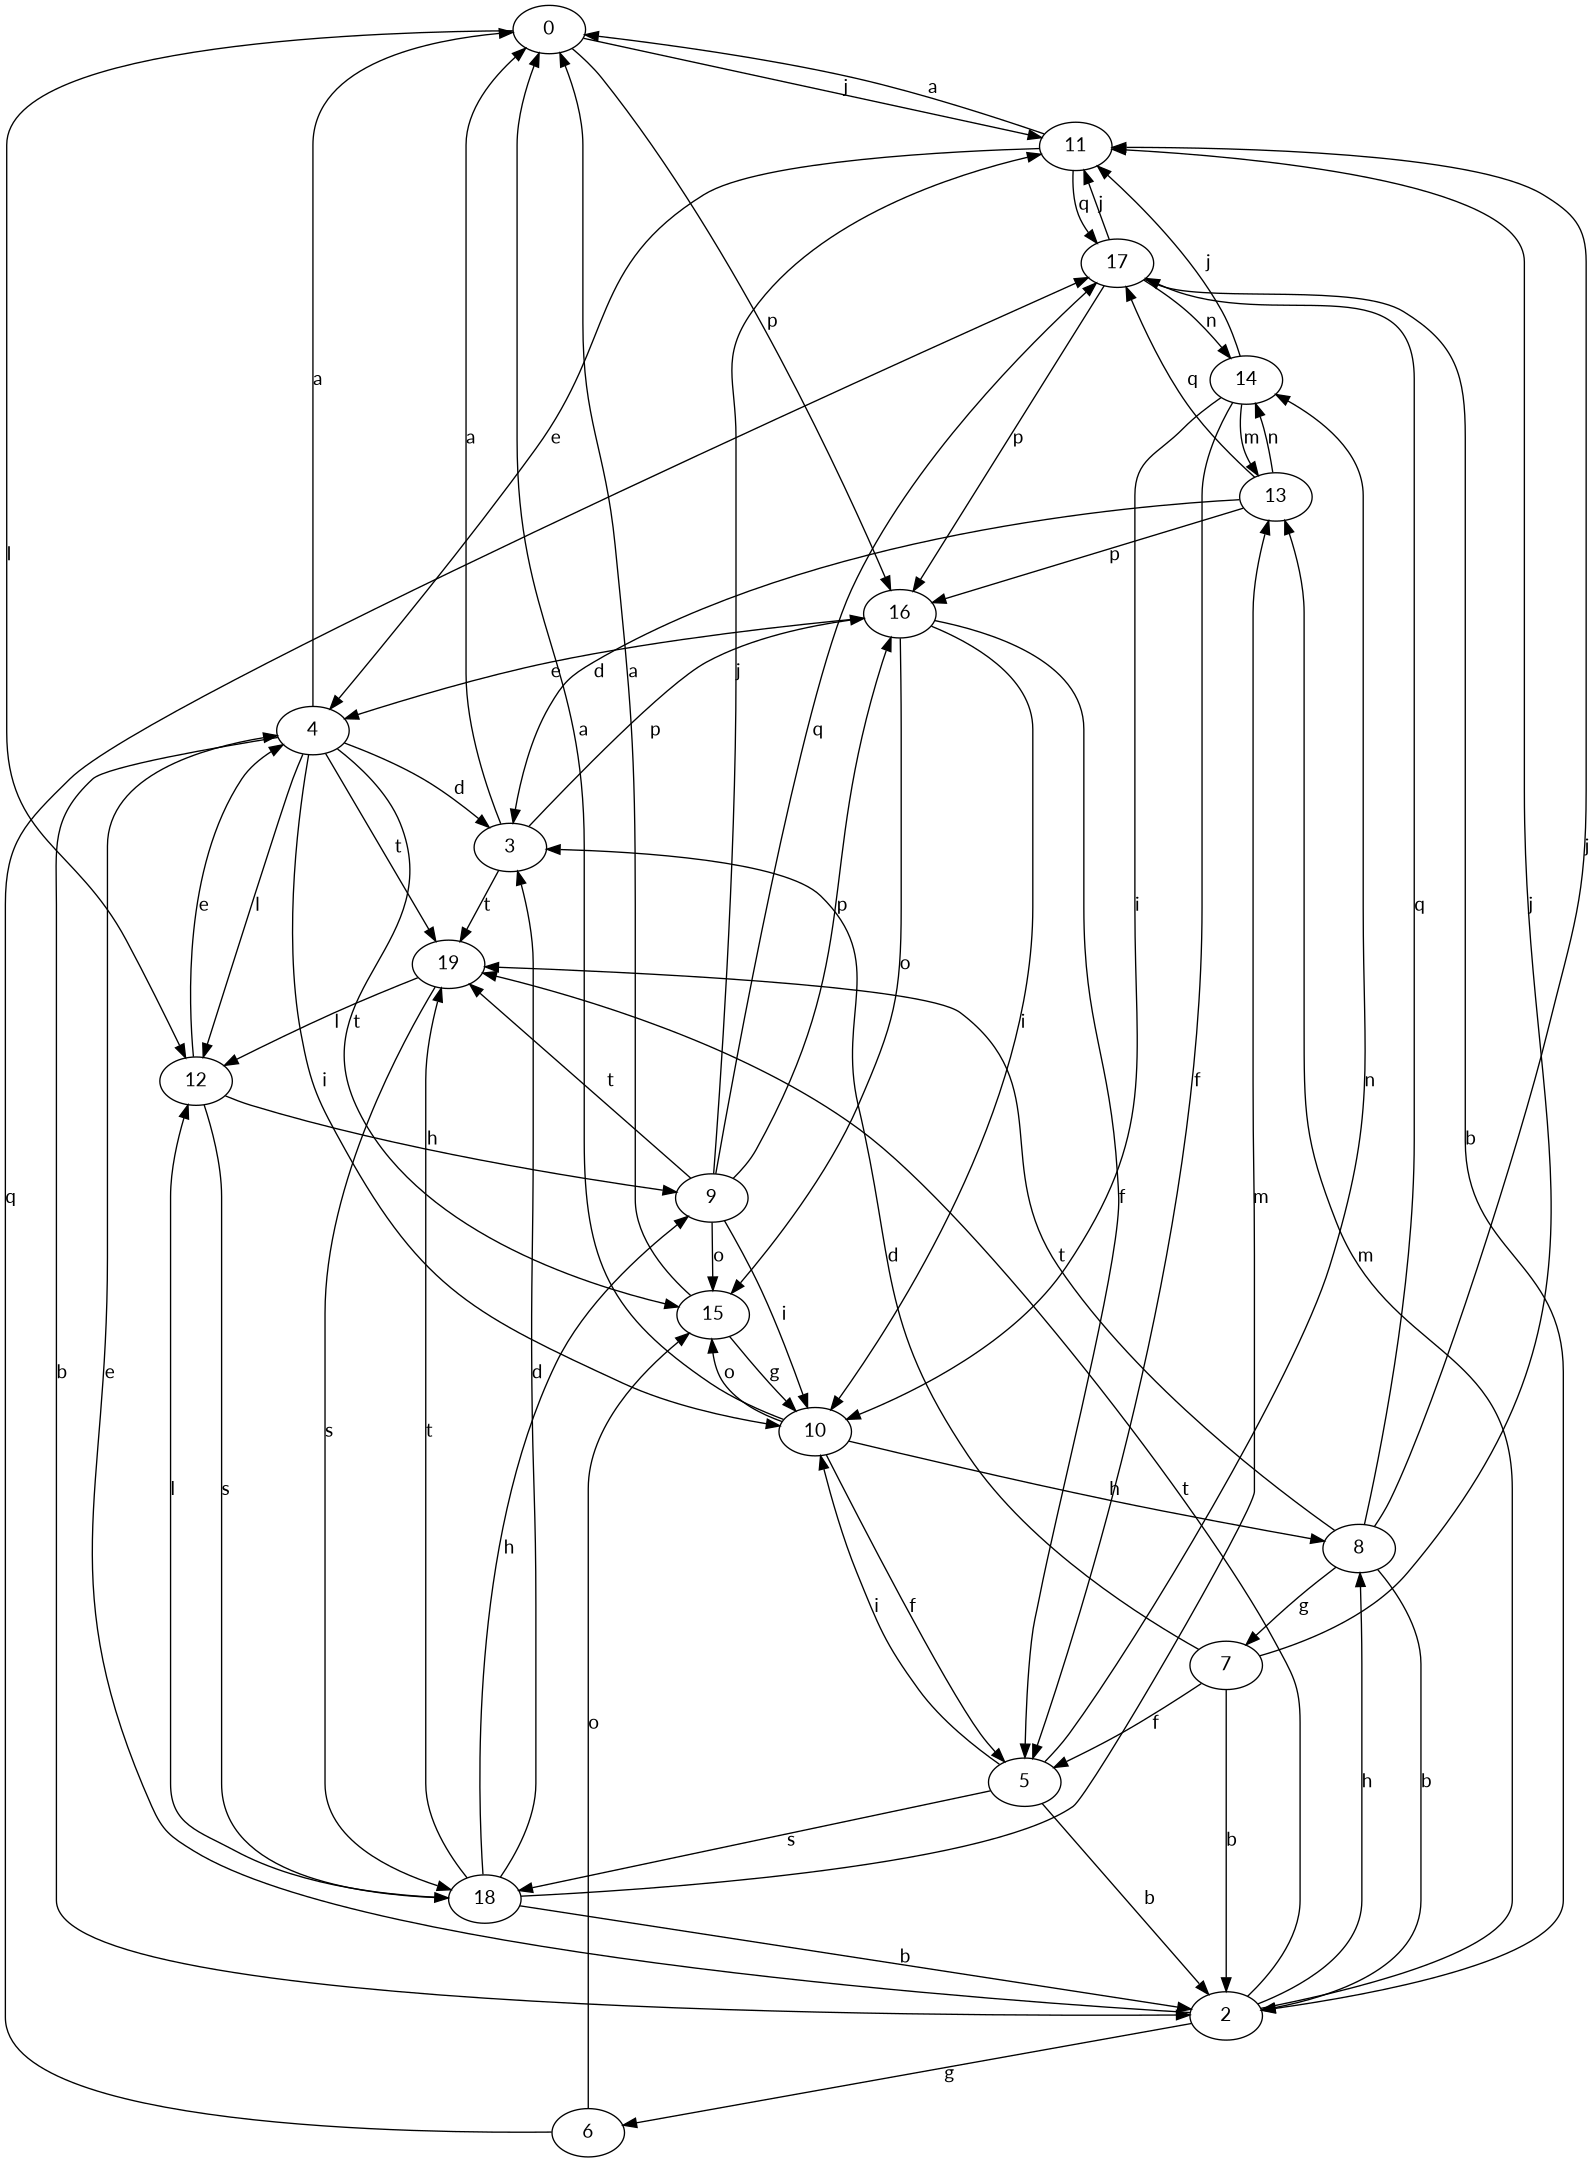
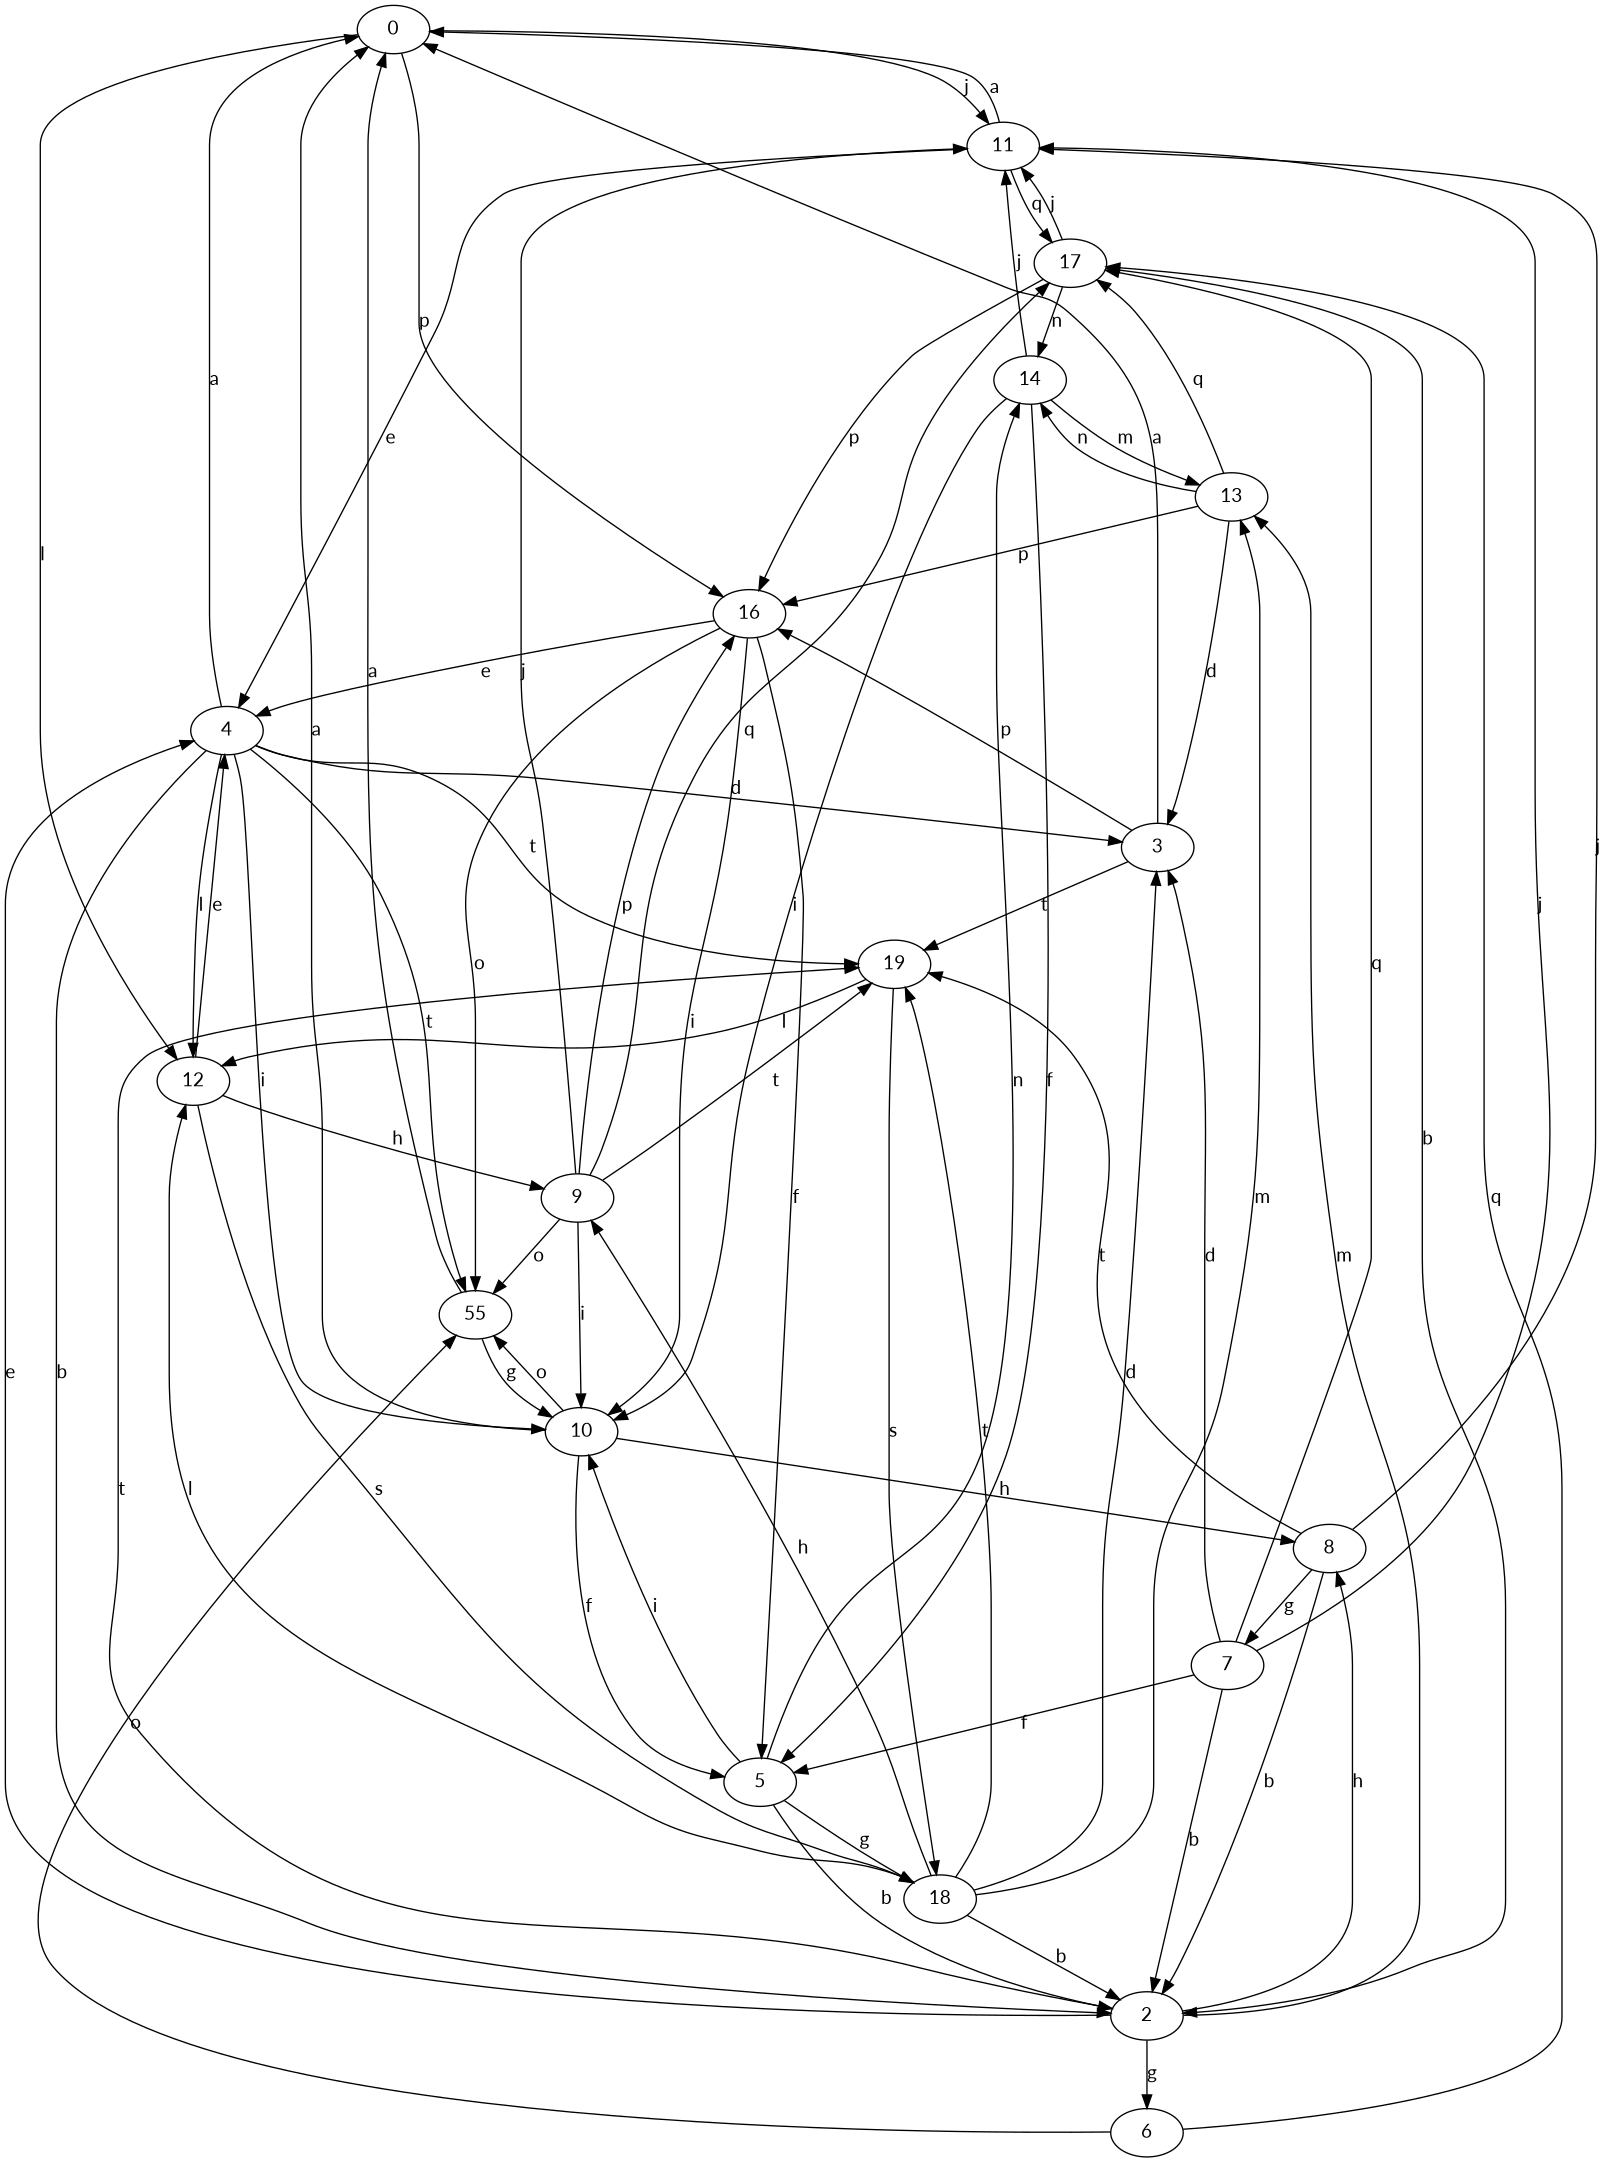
edge "8" -> "17": now "7" -> "17"
node "15": label "15" -> "55"
edge "5" -> "18": label "s" -> "g"
